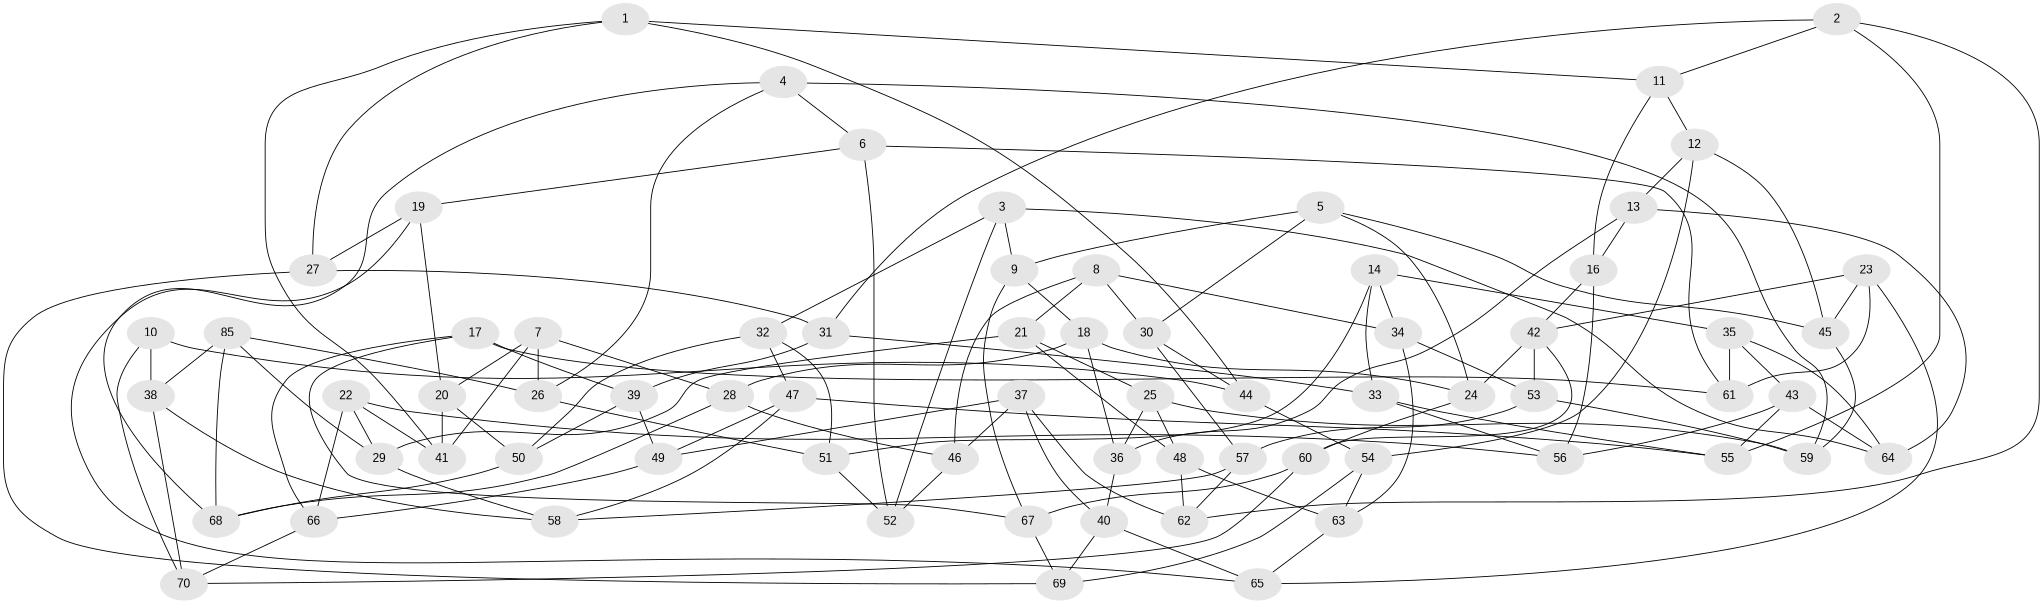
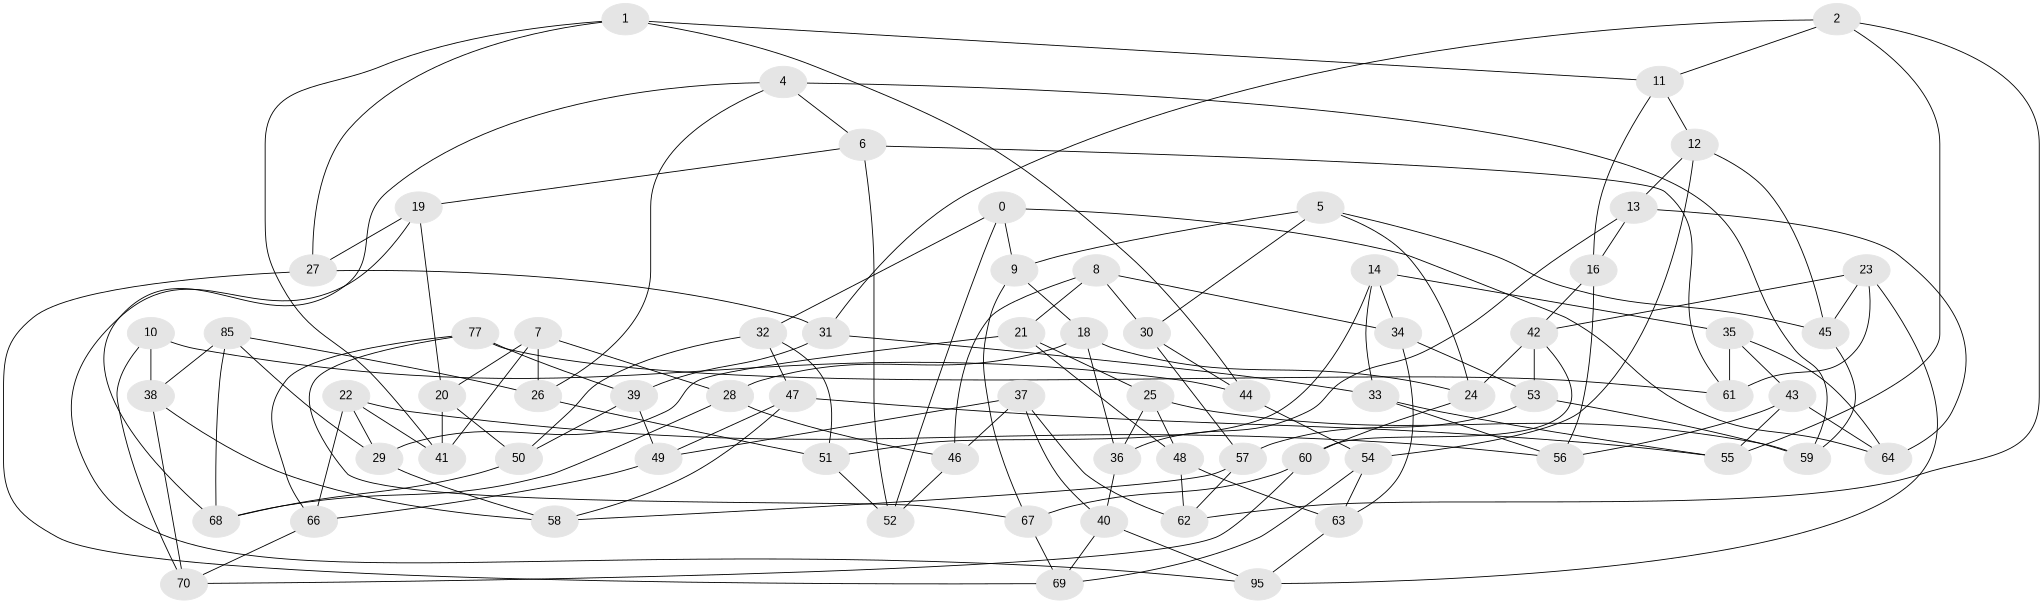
node "3": label "3" -> "0"
node "17": label "17" -> "77"
node "65": label "65" -> "95"
